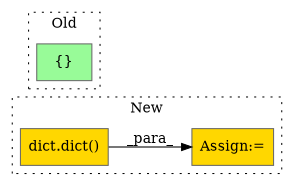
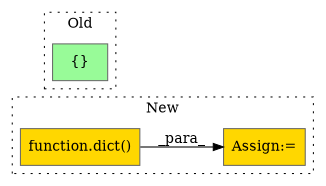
node "dict.dict()": label "dict.dict()" -> "function.dict()"
